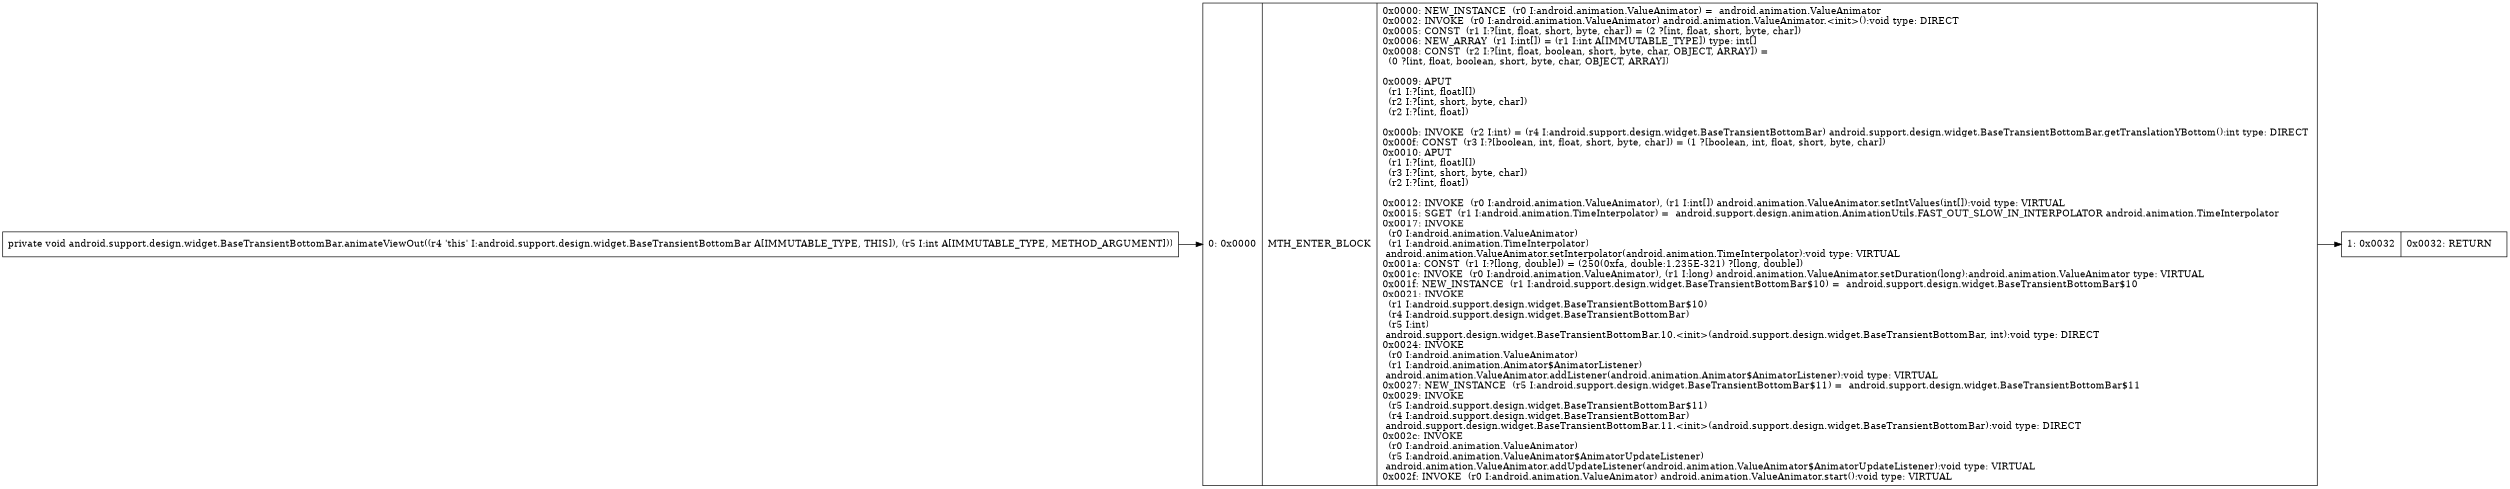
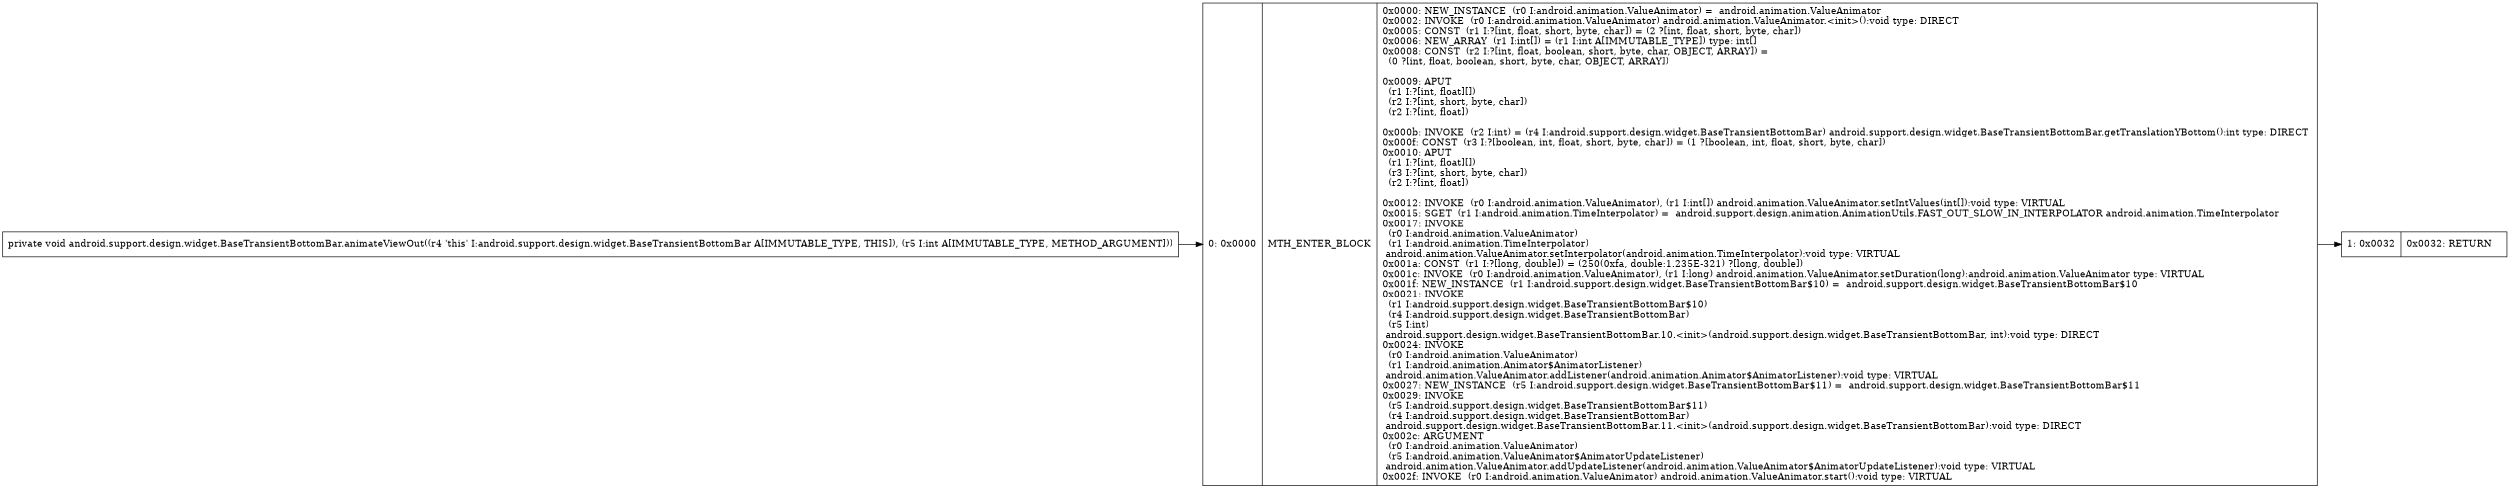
node "0: 0x0000": text "0x002c: INVOKE" -> "0x002c: ARGUMENT"
